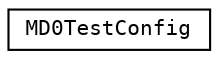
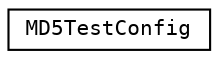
node "MD0TestConfig": label "MD0TestConfig" -> "MD5TestConfig"
